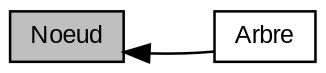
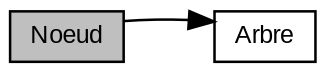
edge "Arbre" -> "Noeud": reversed
